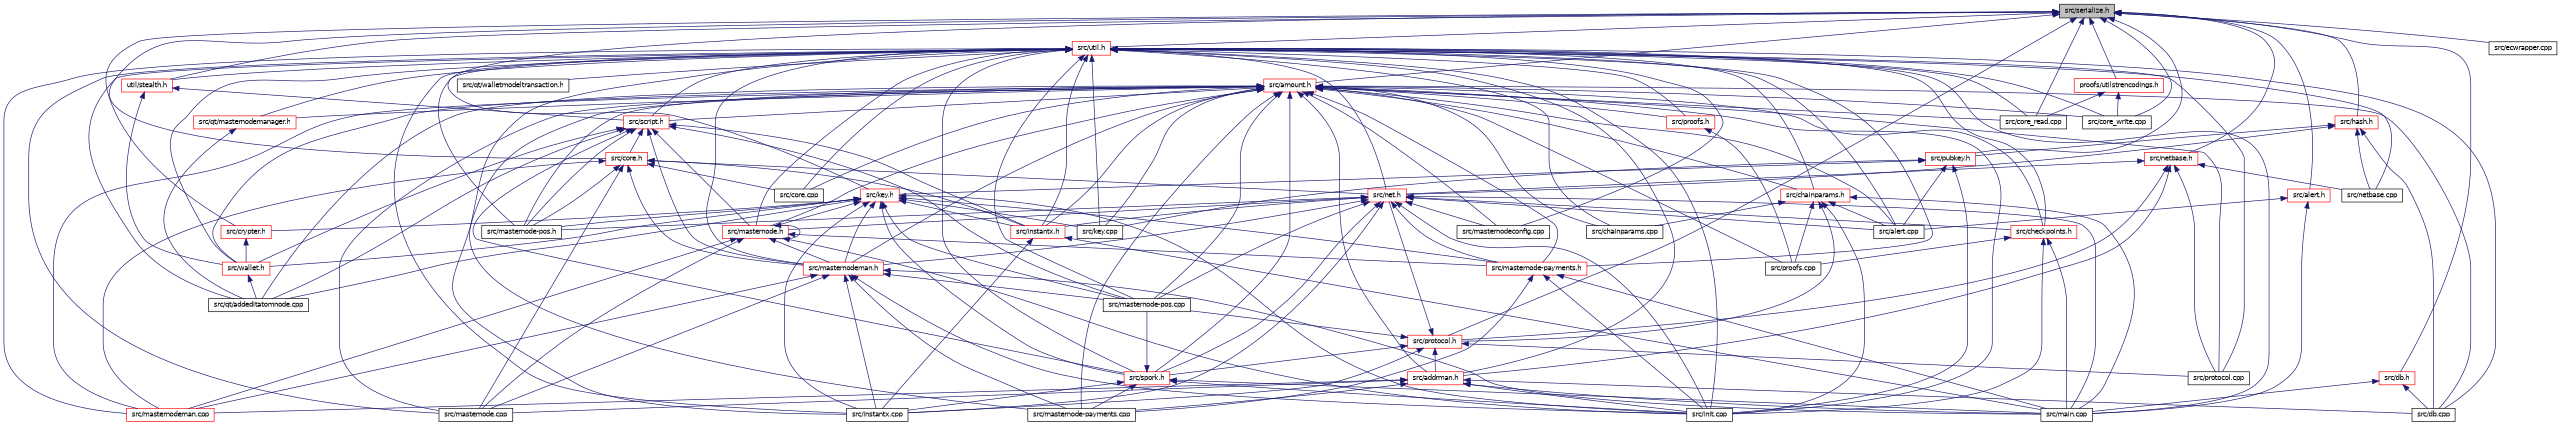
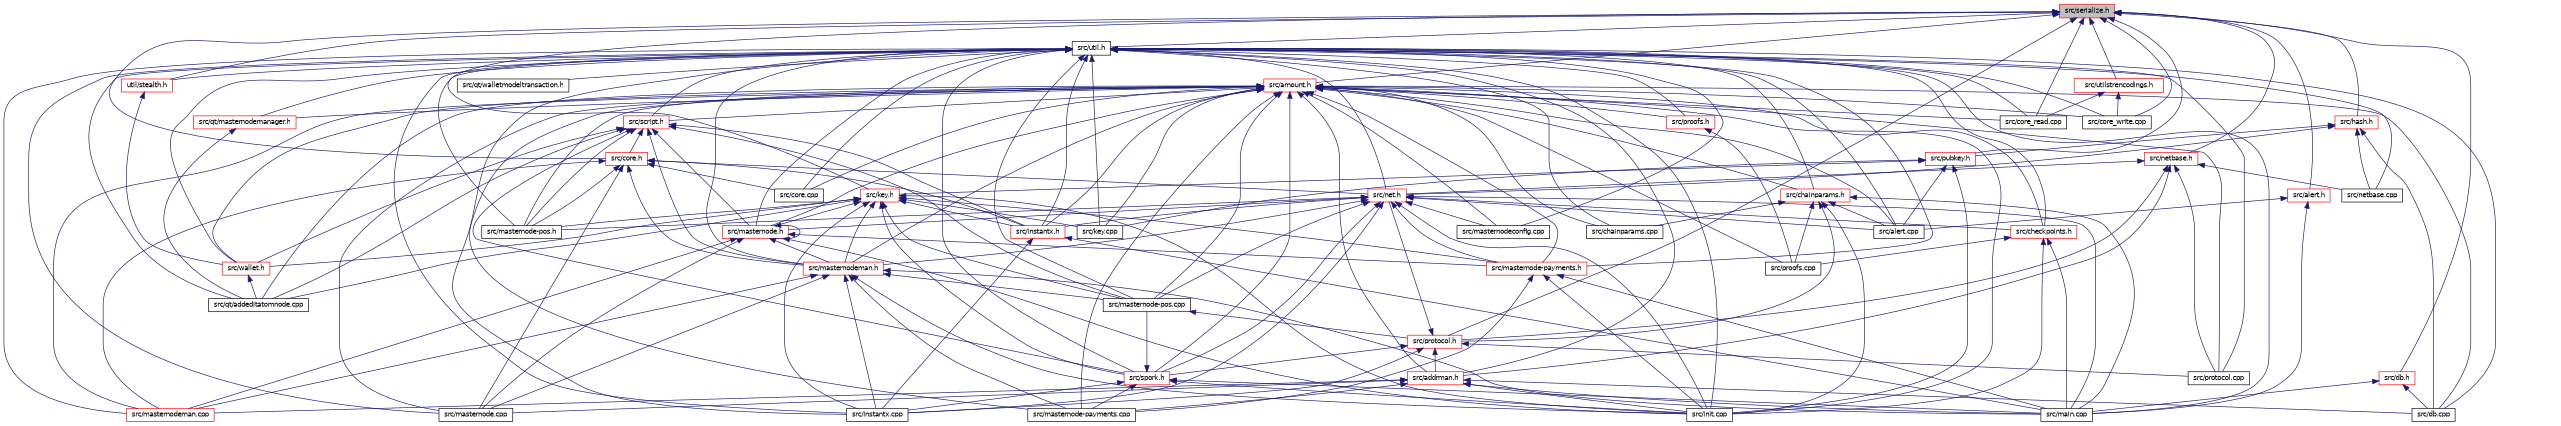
node "src/serialize.h": color black -> red
node "src/util.h": color red -> black
node "src/ecwrapper.cpp": removed
node "proofs/utilstrencodings.h": label "proofs/utilstrencodings.h" -> "src/utilstrencodings.h"
edge "src/script.h" -> "util/stealth.h": removed
node "src/crypter.h": removed
edge "src/masternode-pos.cpp" -> "src/protocol.h": reversed
